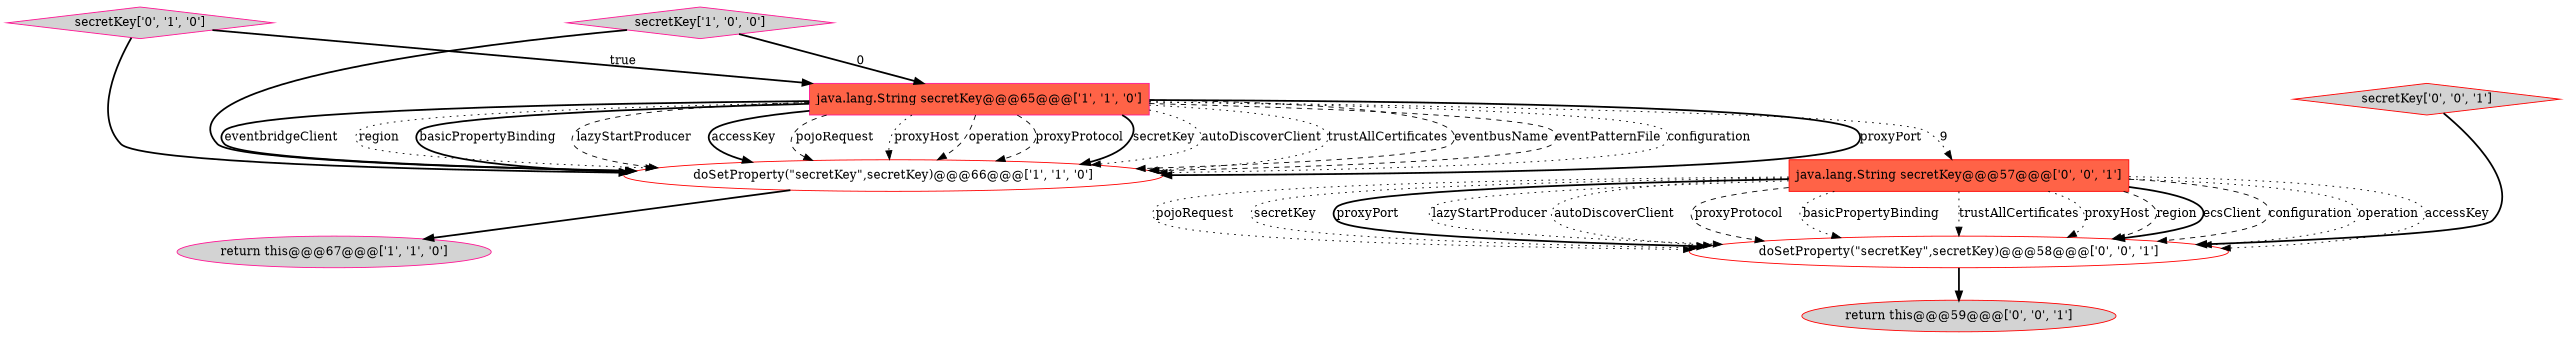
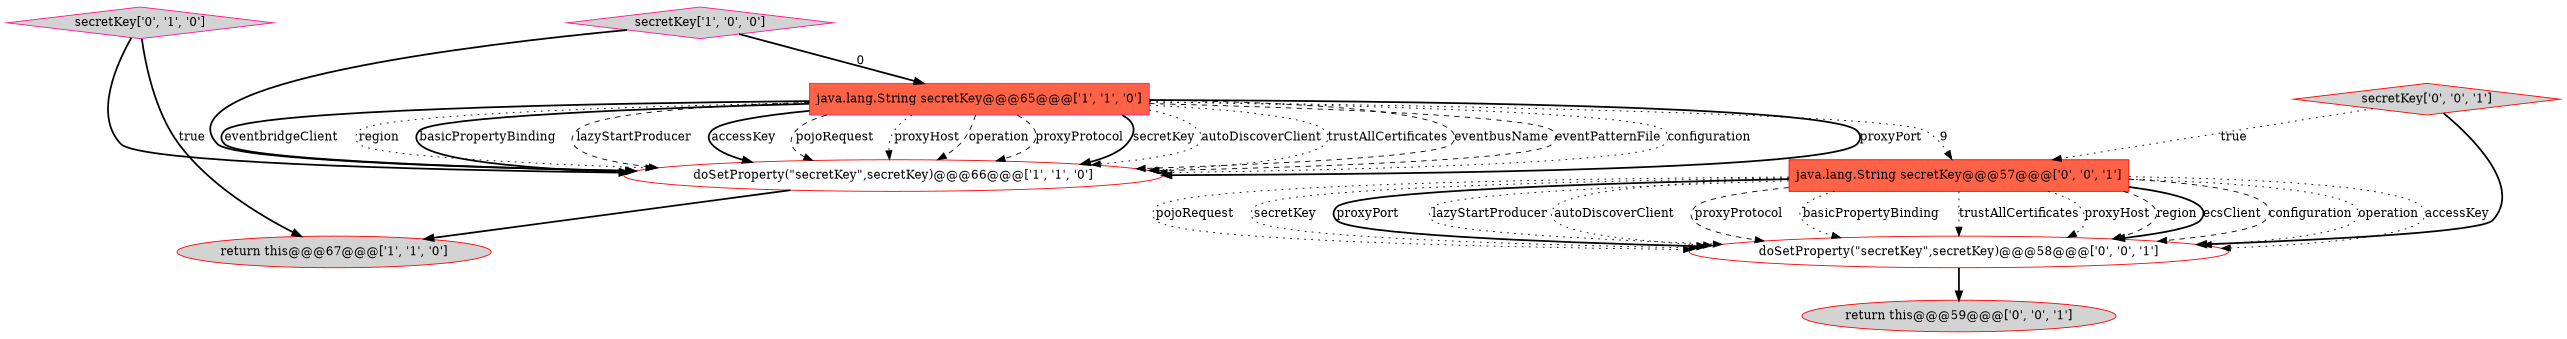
edge "secretKey['0', '1', '0']" -> "java.lang.String secretKey@@@65@@@['1', '1', '0']": now "secretKey['0', '1', '0']" -> "return this@@@67@@@['1', '1', '0']"
edge "secretKey['0', '0', '1']" -> "java.lang.String secretKey@@@57@@@['0', '0', '1']": added, label "true"
node "return this@@@67@@@['1', '1', '0']": color deeppink -> red
